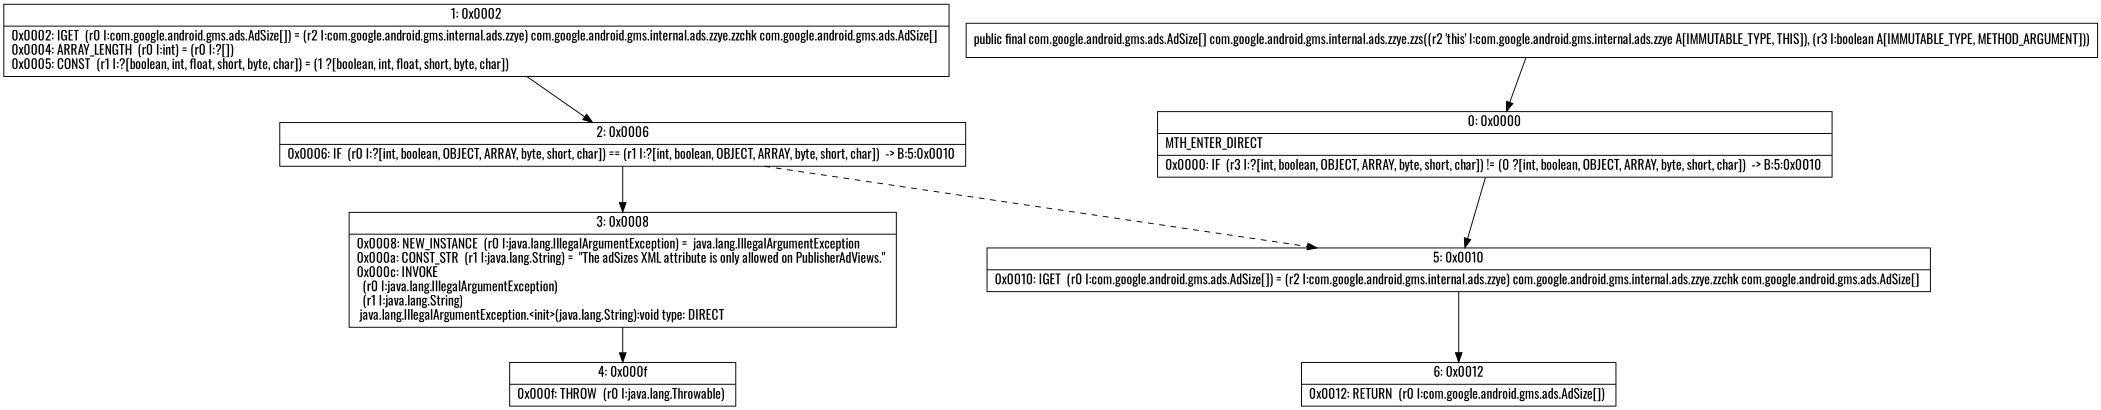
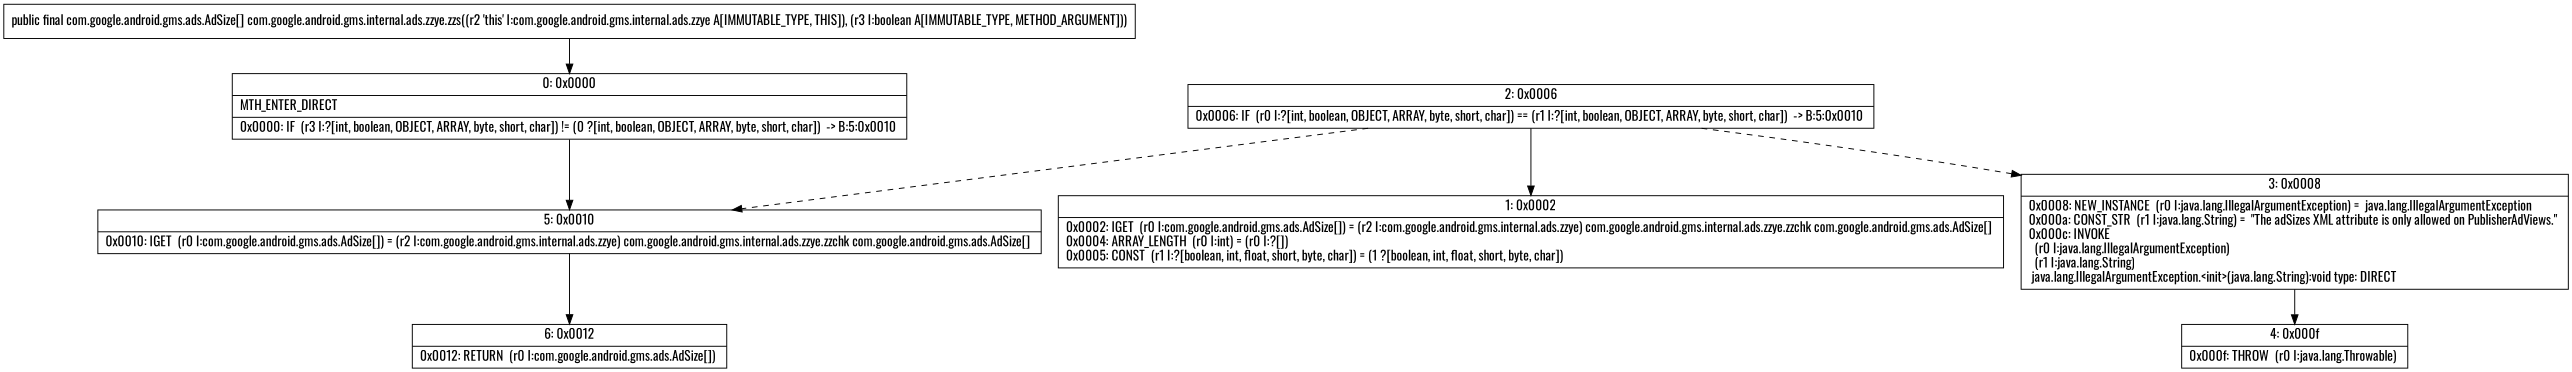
edge "1: 0x0002" -> "2: 0x0006": reversed
edge "2: 0x0006" -> "3: 0x0008": style solid -> dashed
